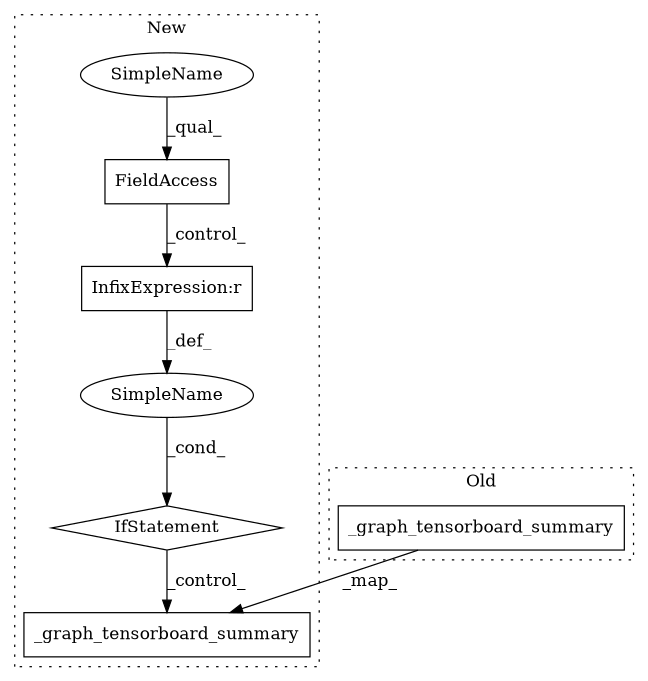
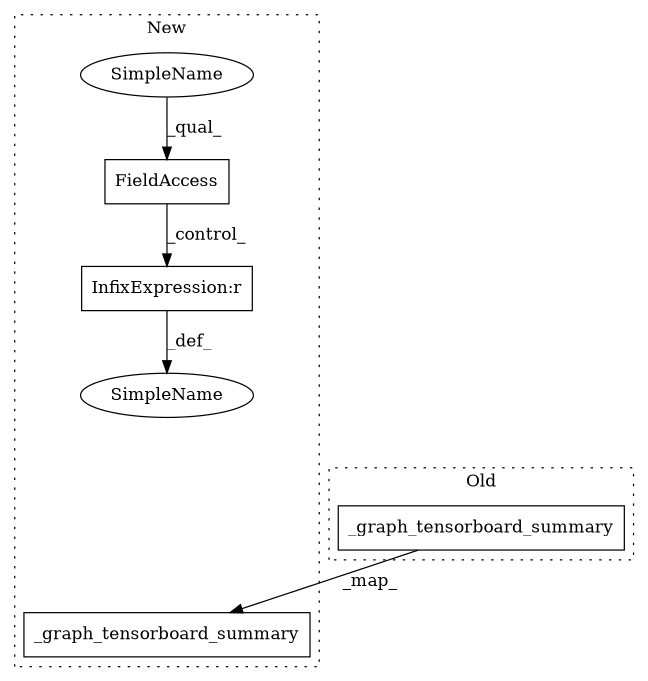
node "IfStatement": removed
